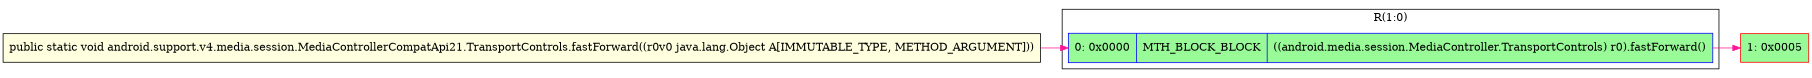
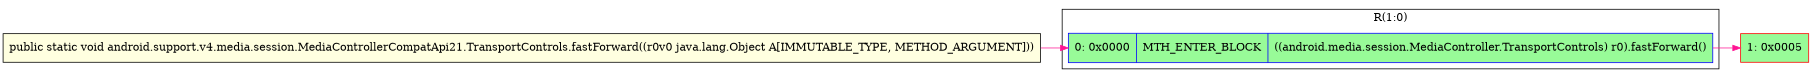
node "0: 0x0000": text "MTH_BLOCK_BLOCK" -> "MTH_ENTER_BLOCK"
